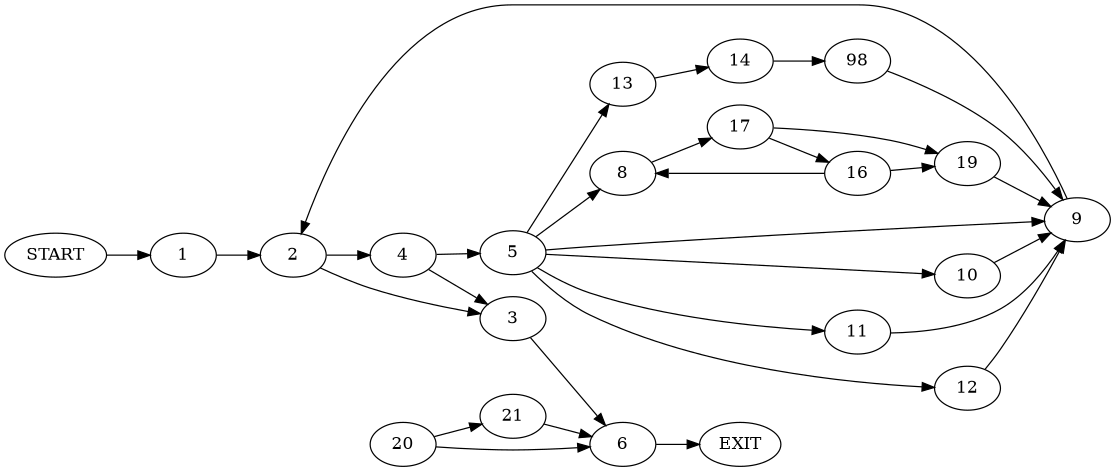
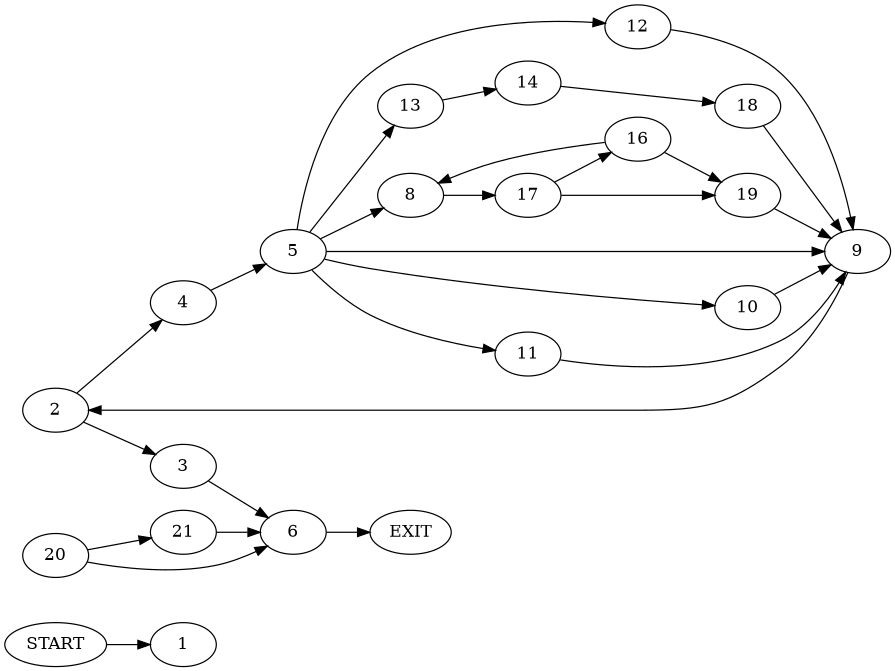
node "98": label "98" -> "18"
edge "1" -> "2": removed
edge "4" -> "3": removed
